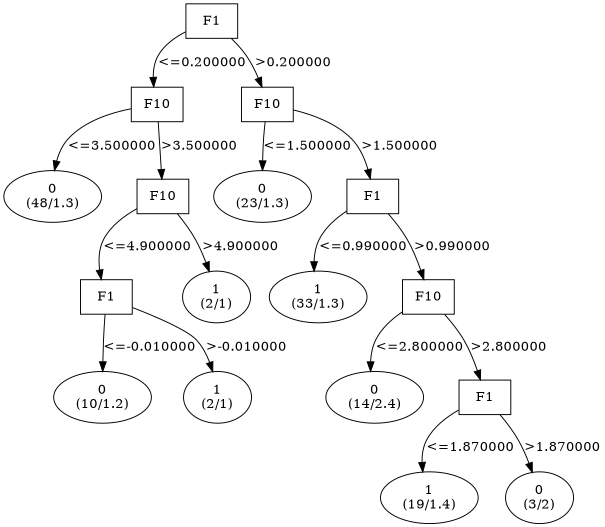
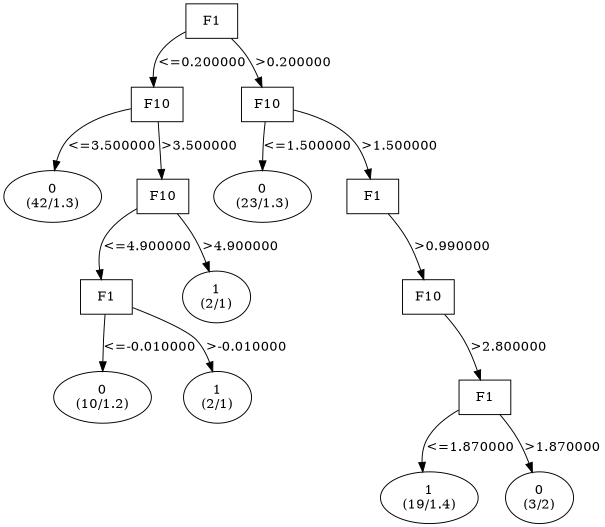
node "0 (48/1.3)": label "0 (48/1.3)" -> "0 (42/1.3)"
node "1 (33/1.3)": removed
node "0 (14/2.4)": removed
